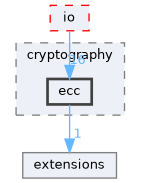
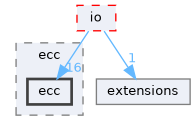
cluster "cryptography": label "cryptography" -> "ecc"
edge "ecc" -> "extensions": now "io" -> "extensions"
